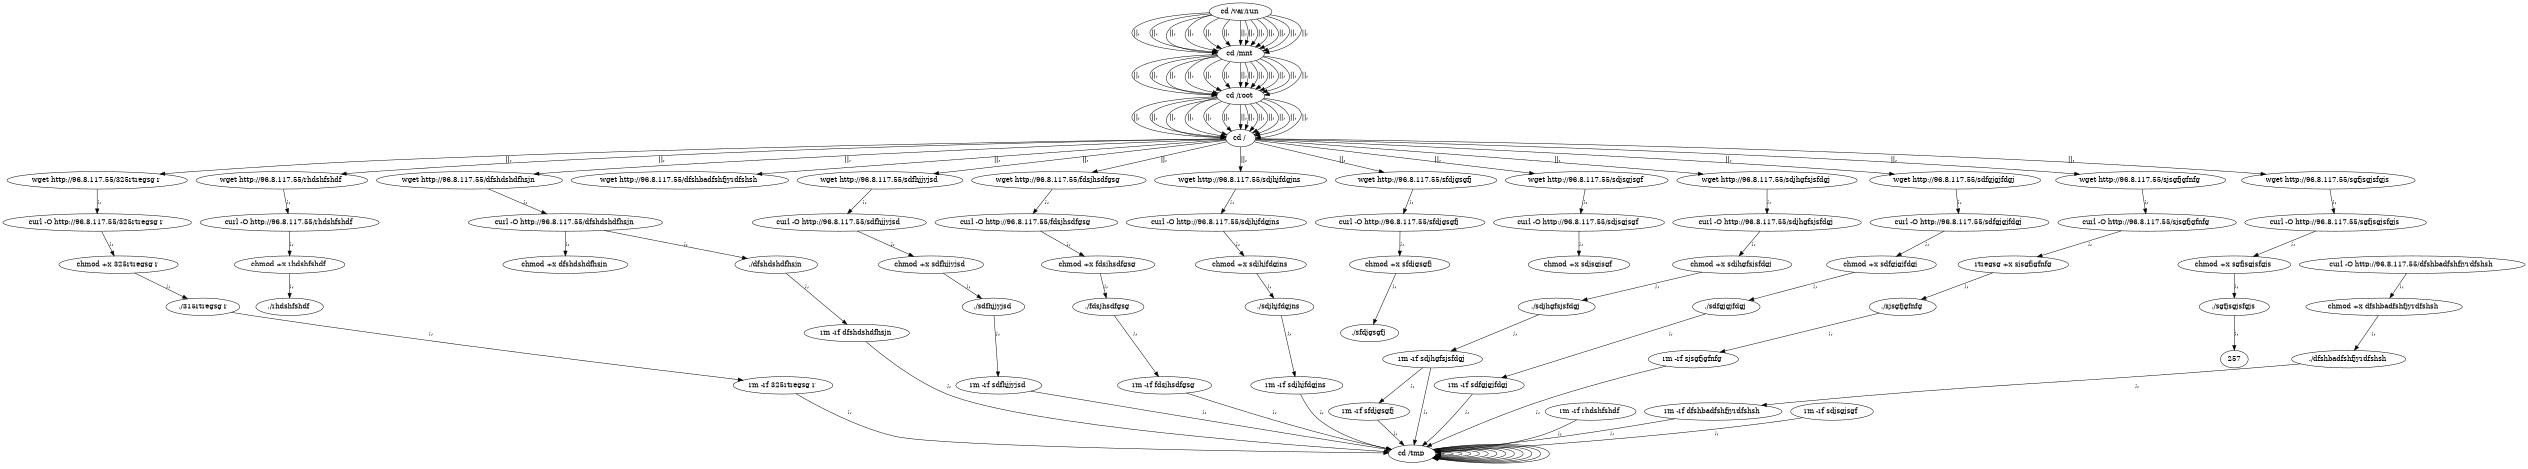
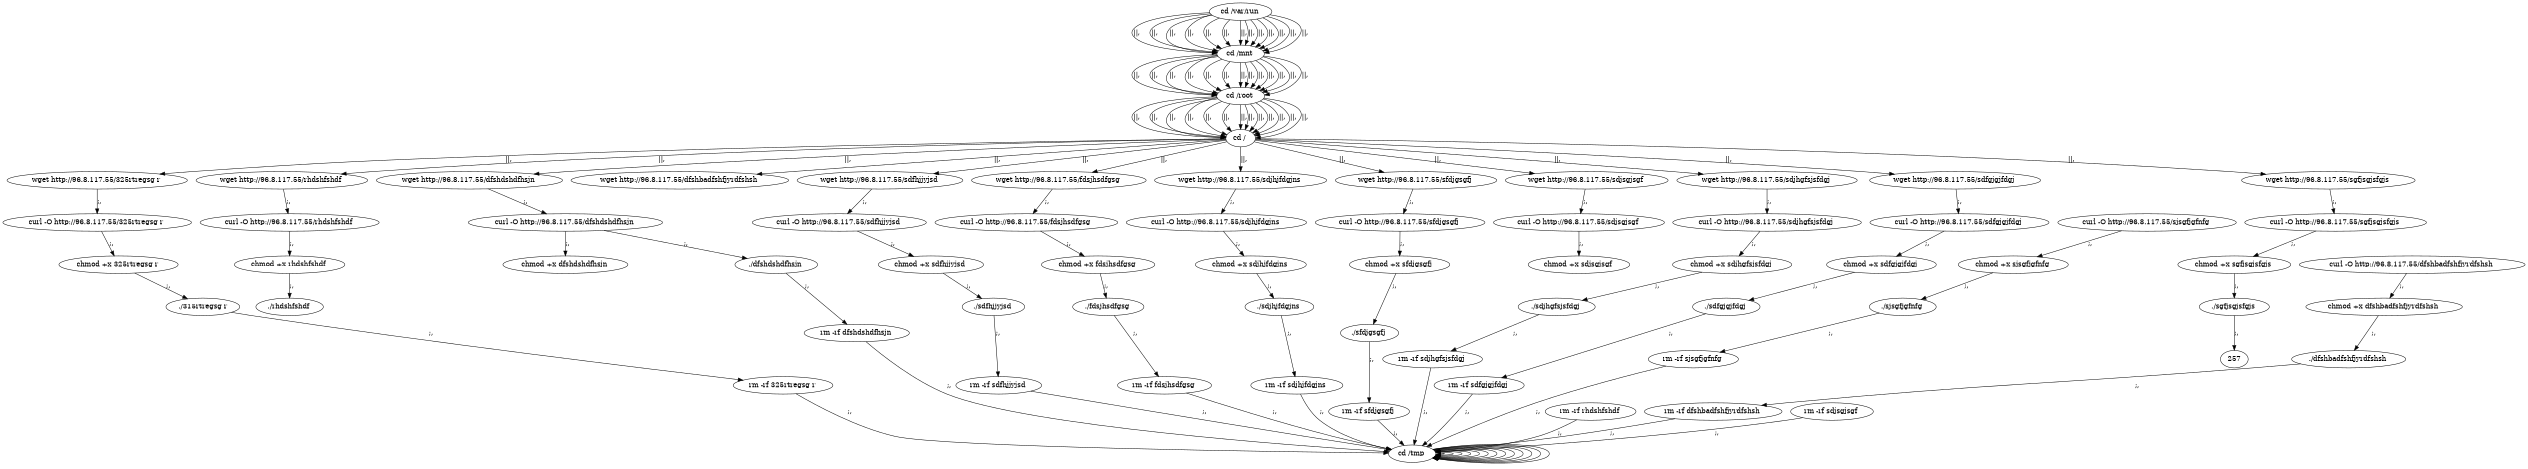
node "wget http://96.8.117.55/sjsgfjgfnfg": removed
node "rtregsg +x sjsgfjgfnfg": label "rtregsg +x sjsgfjgfnfg" -> "chmod +x sjsgfjgfnfg"
edge "rm -rf sdjhgfsjsfdgj" -> "rm -rf sfdjgsgfj": now "./sfdjgsgfj" -> "rm -rf sfdjgsgfj"
